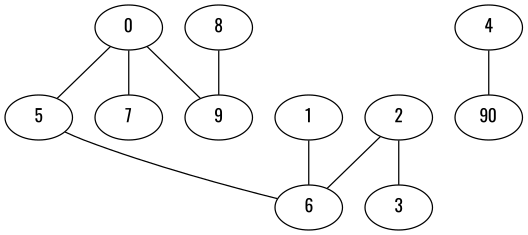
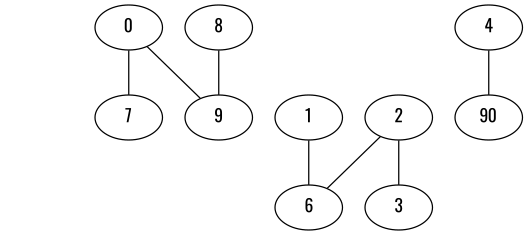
node "5": removed
